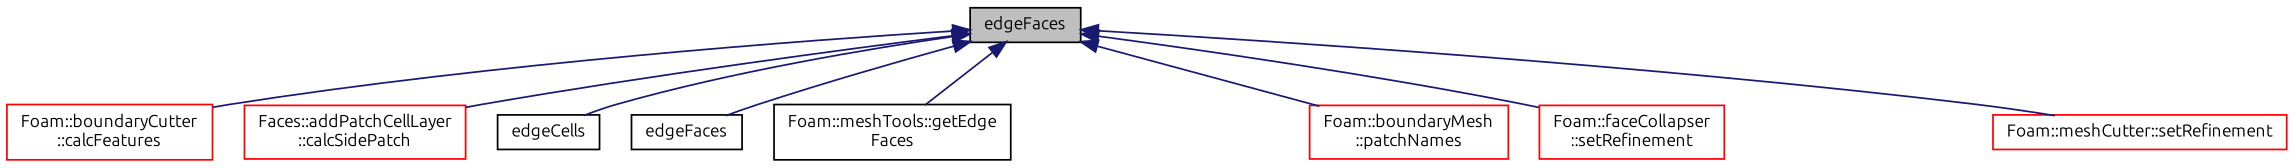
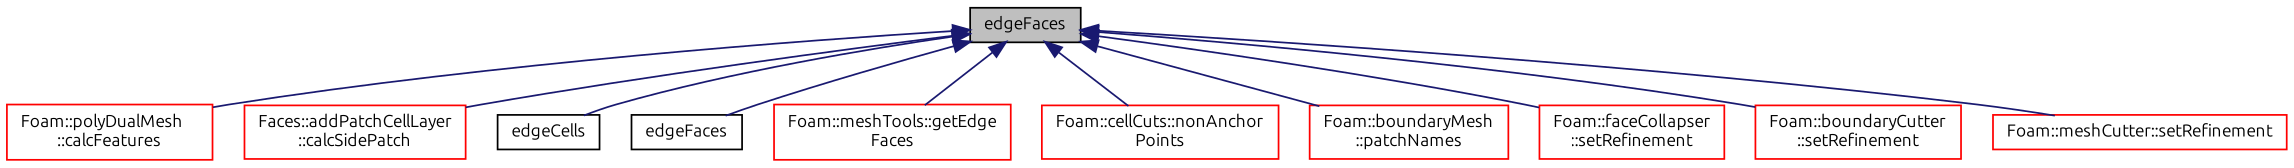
node "Foam::boundaryCutter ::calcFeatures": label "Foam::boundaryCutter ::calcFeatures" -> "Foam::polyDualMesh ::calcFeatures"
node "Foam::meshTools::getEdge Faces": color black -> red
node "Foam::cellCuts::nonAnchor Points": added
node "Foam::boundaryCutter ::setRefinement": added
